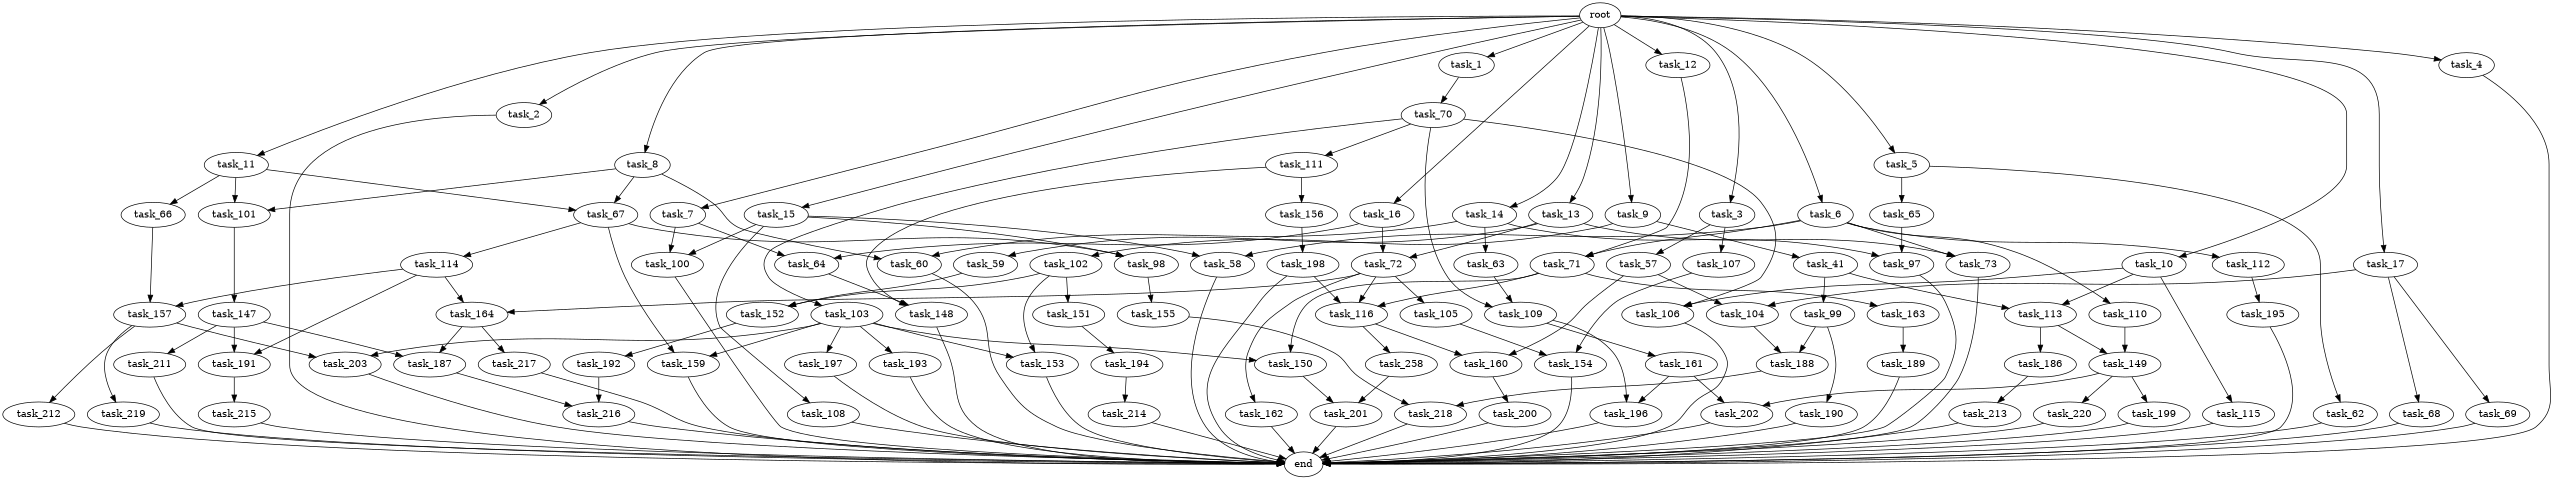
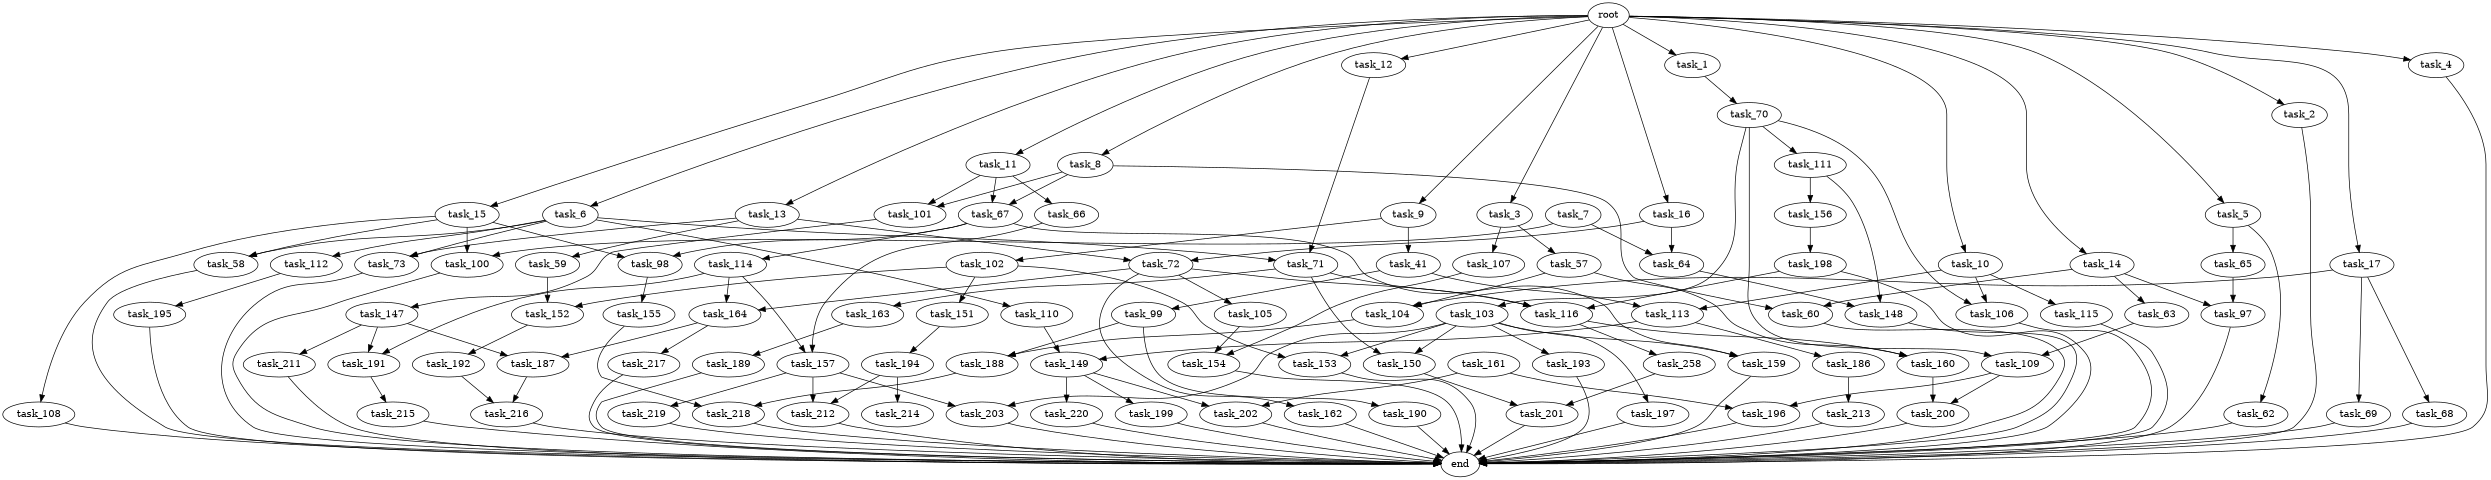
edge "root" -> "task_7": removed
edge "task_109" -> "task_161": now "task_109" -> "task_200"
edge "task_194" -> "task_212": added
edge "task_214" -> "end": removed
